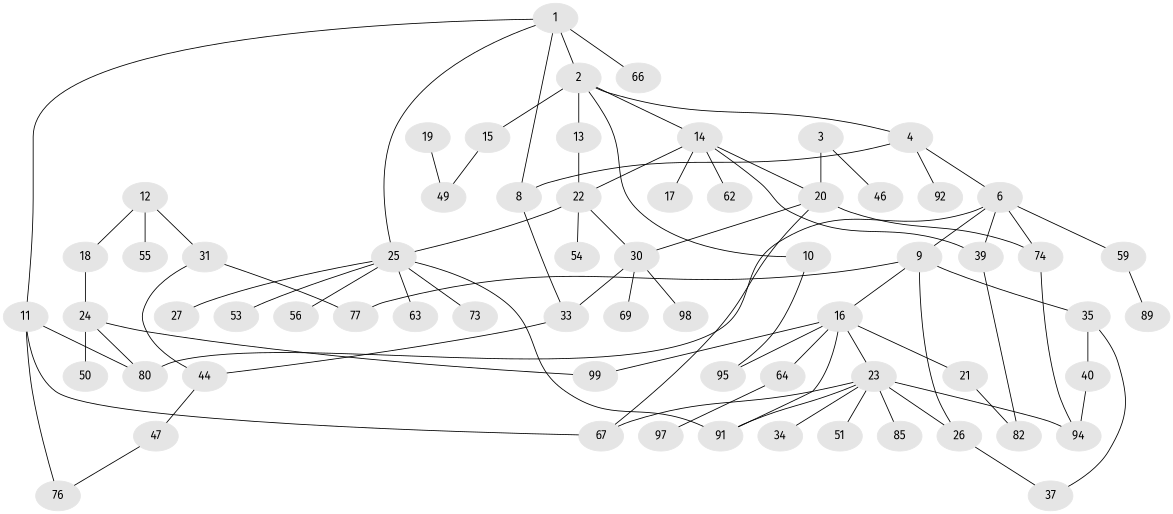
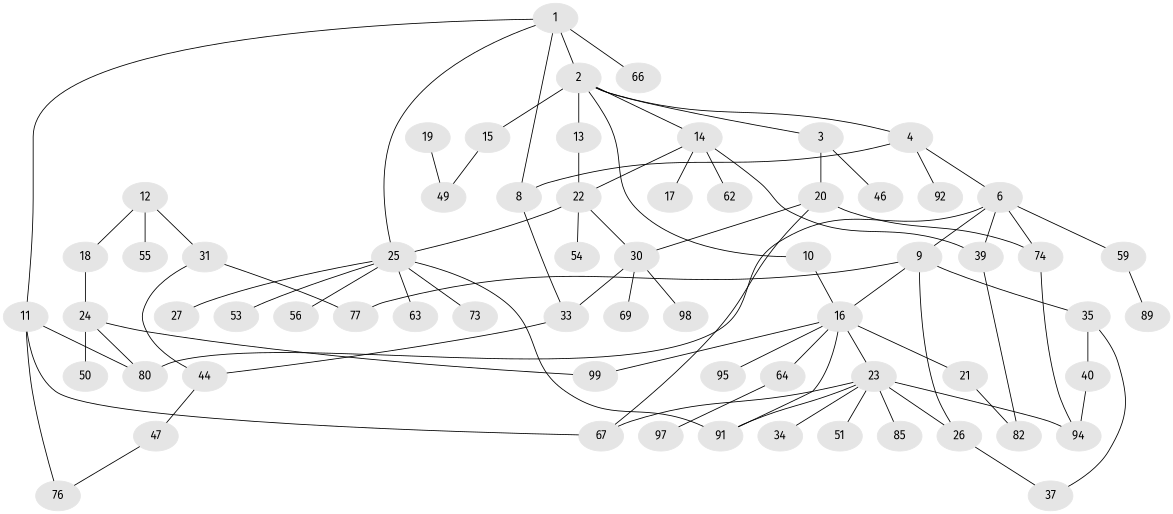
edge "2" -- "3": added
edge "14" -- "20": removed
edge "10" -- "95": now "10" -- "16"
